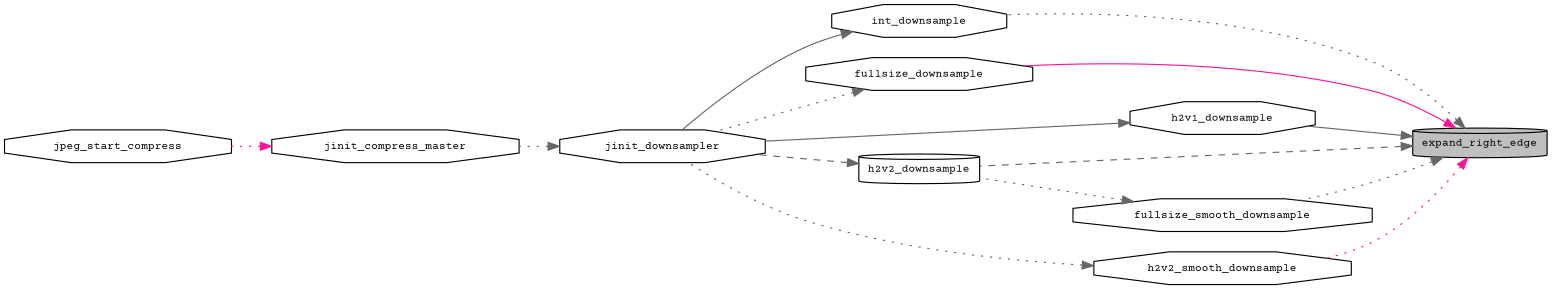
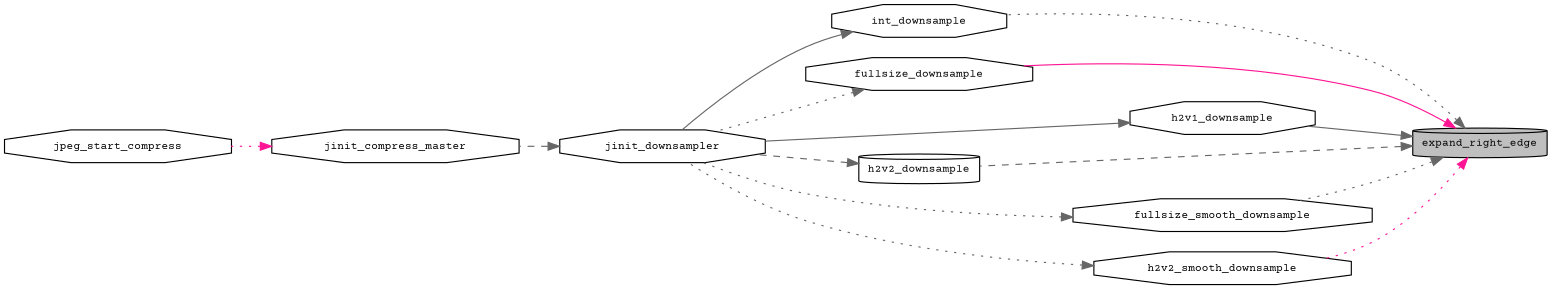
edge "jinit_compress_master" -> "jinit_downsampler": style dotted -> dashed
edge "h2v2_downsample" -> "fullsize_smooth_downsample": now "jinit_downsampler" -> "fullsize_smooth_downsample"
